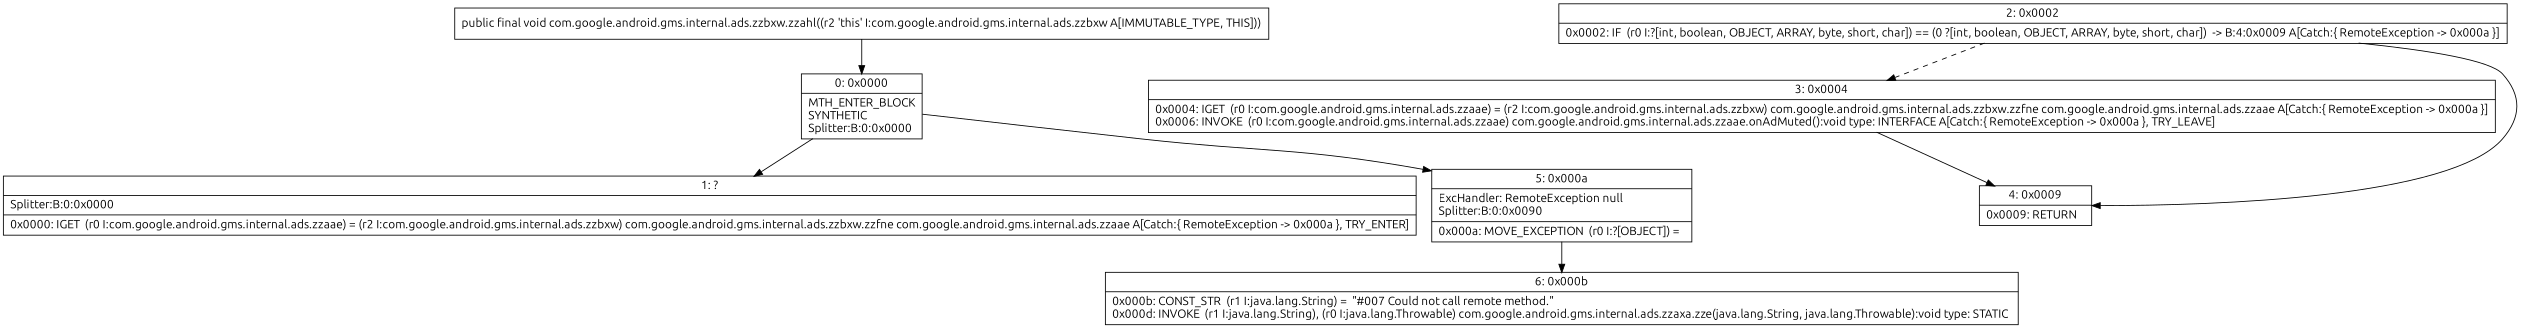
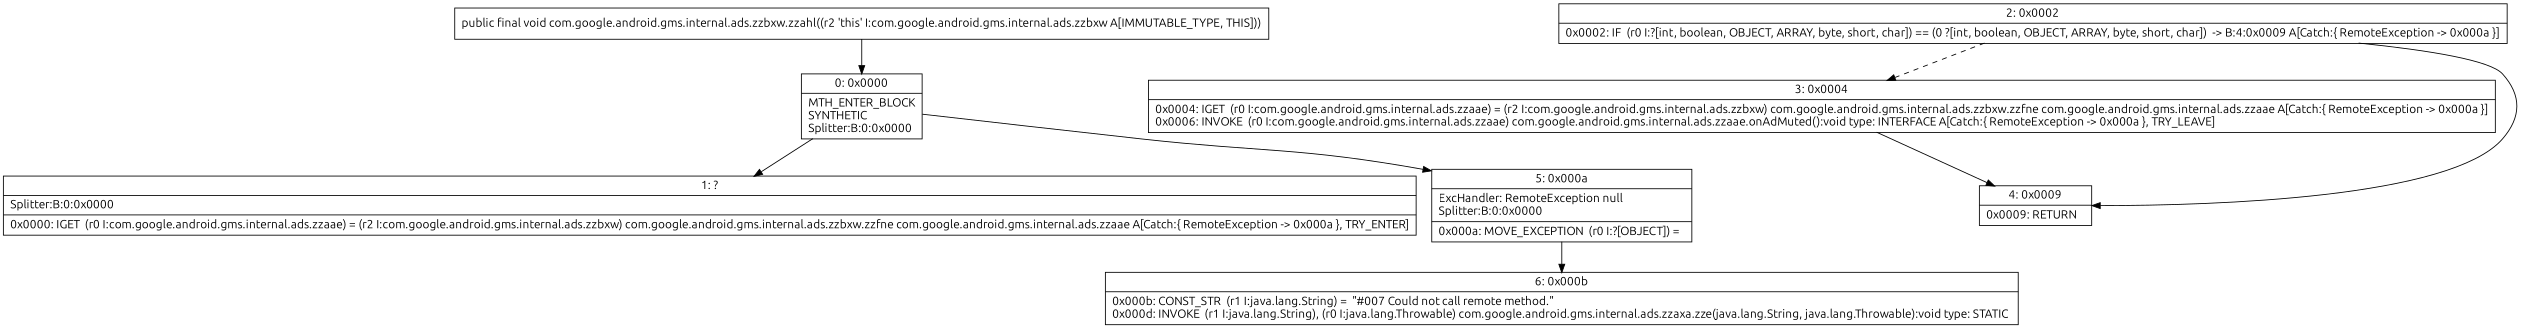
node "5: 0x000a": text "Splitter:B:0:0x0090" -> "Splitter:B:0:0x0000"
